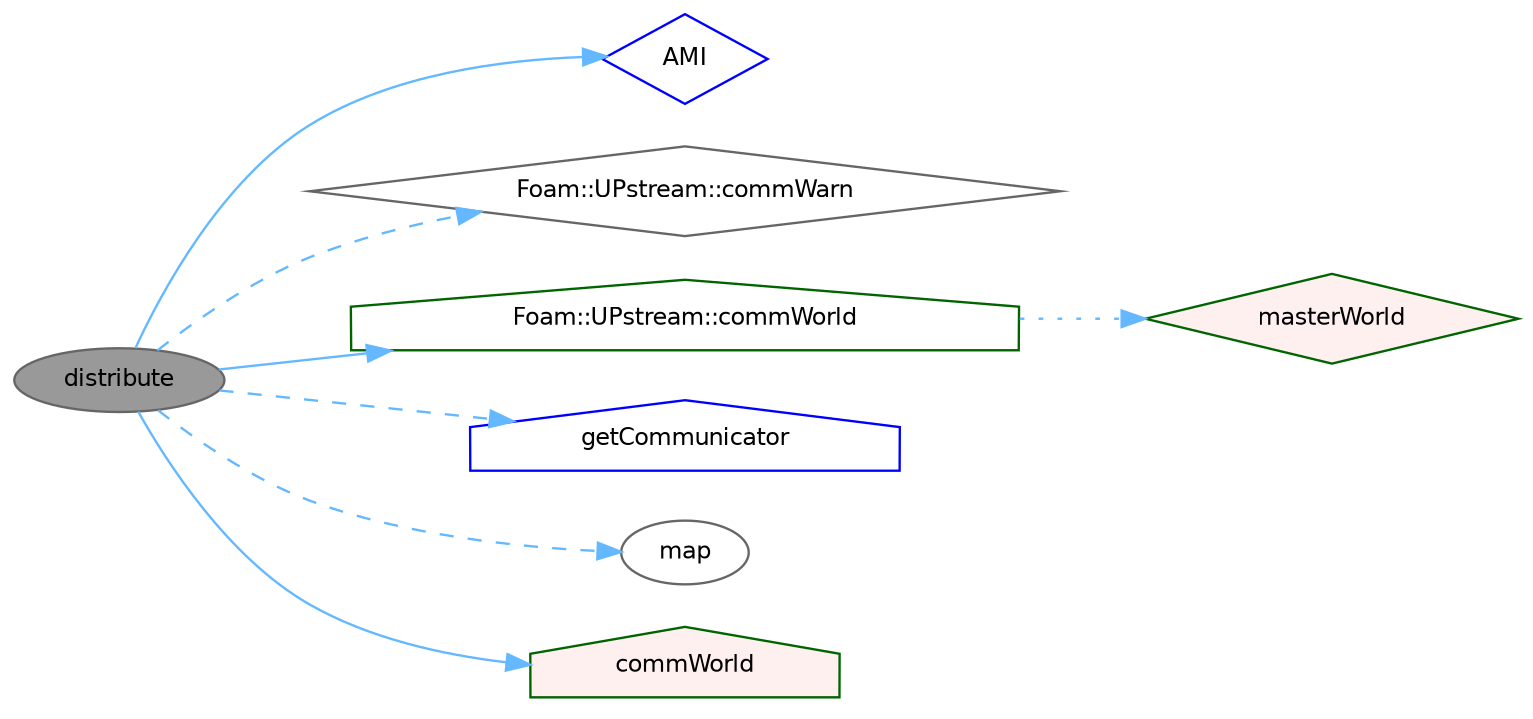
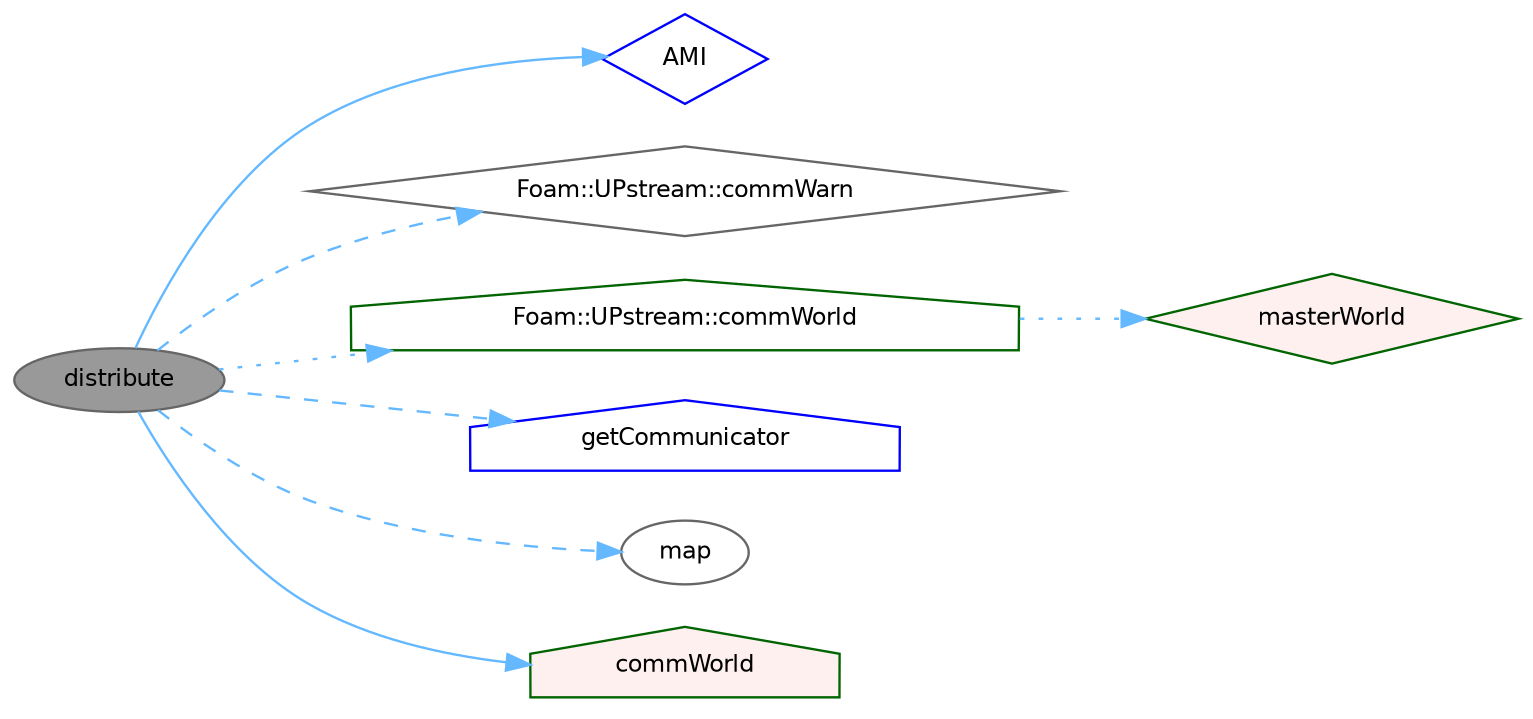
edge "distribute" -> "Foam::UPstream::commWorld": style solid -> dotted
